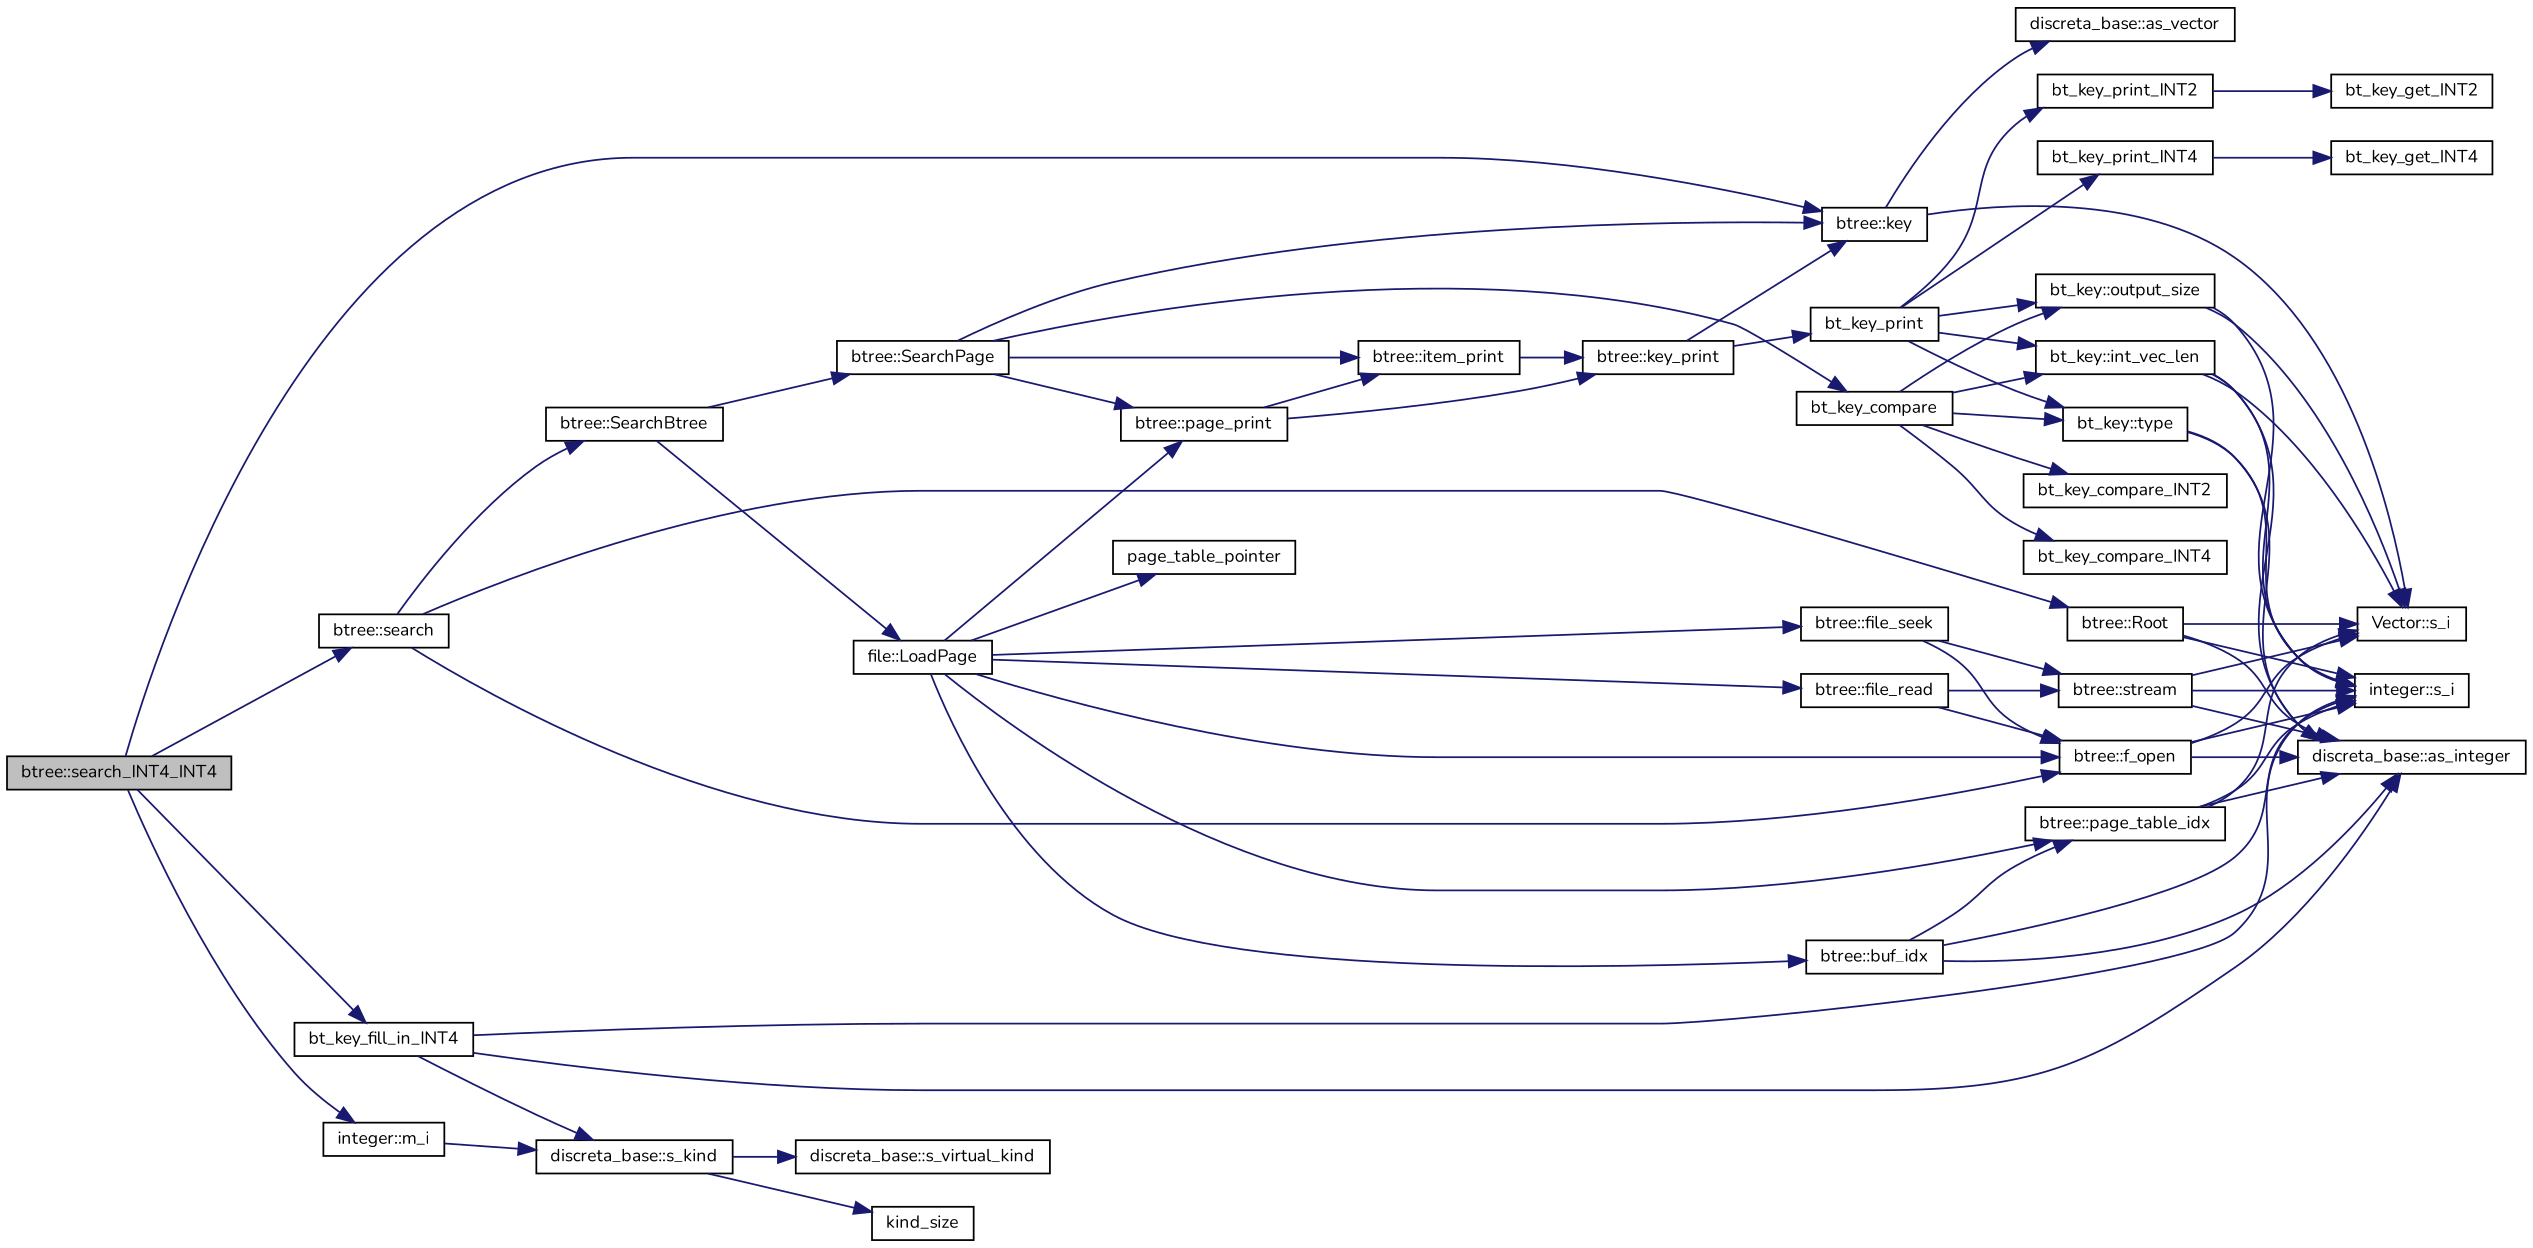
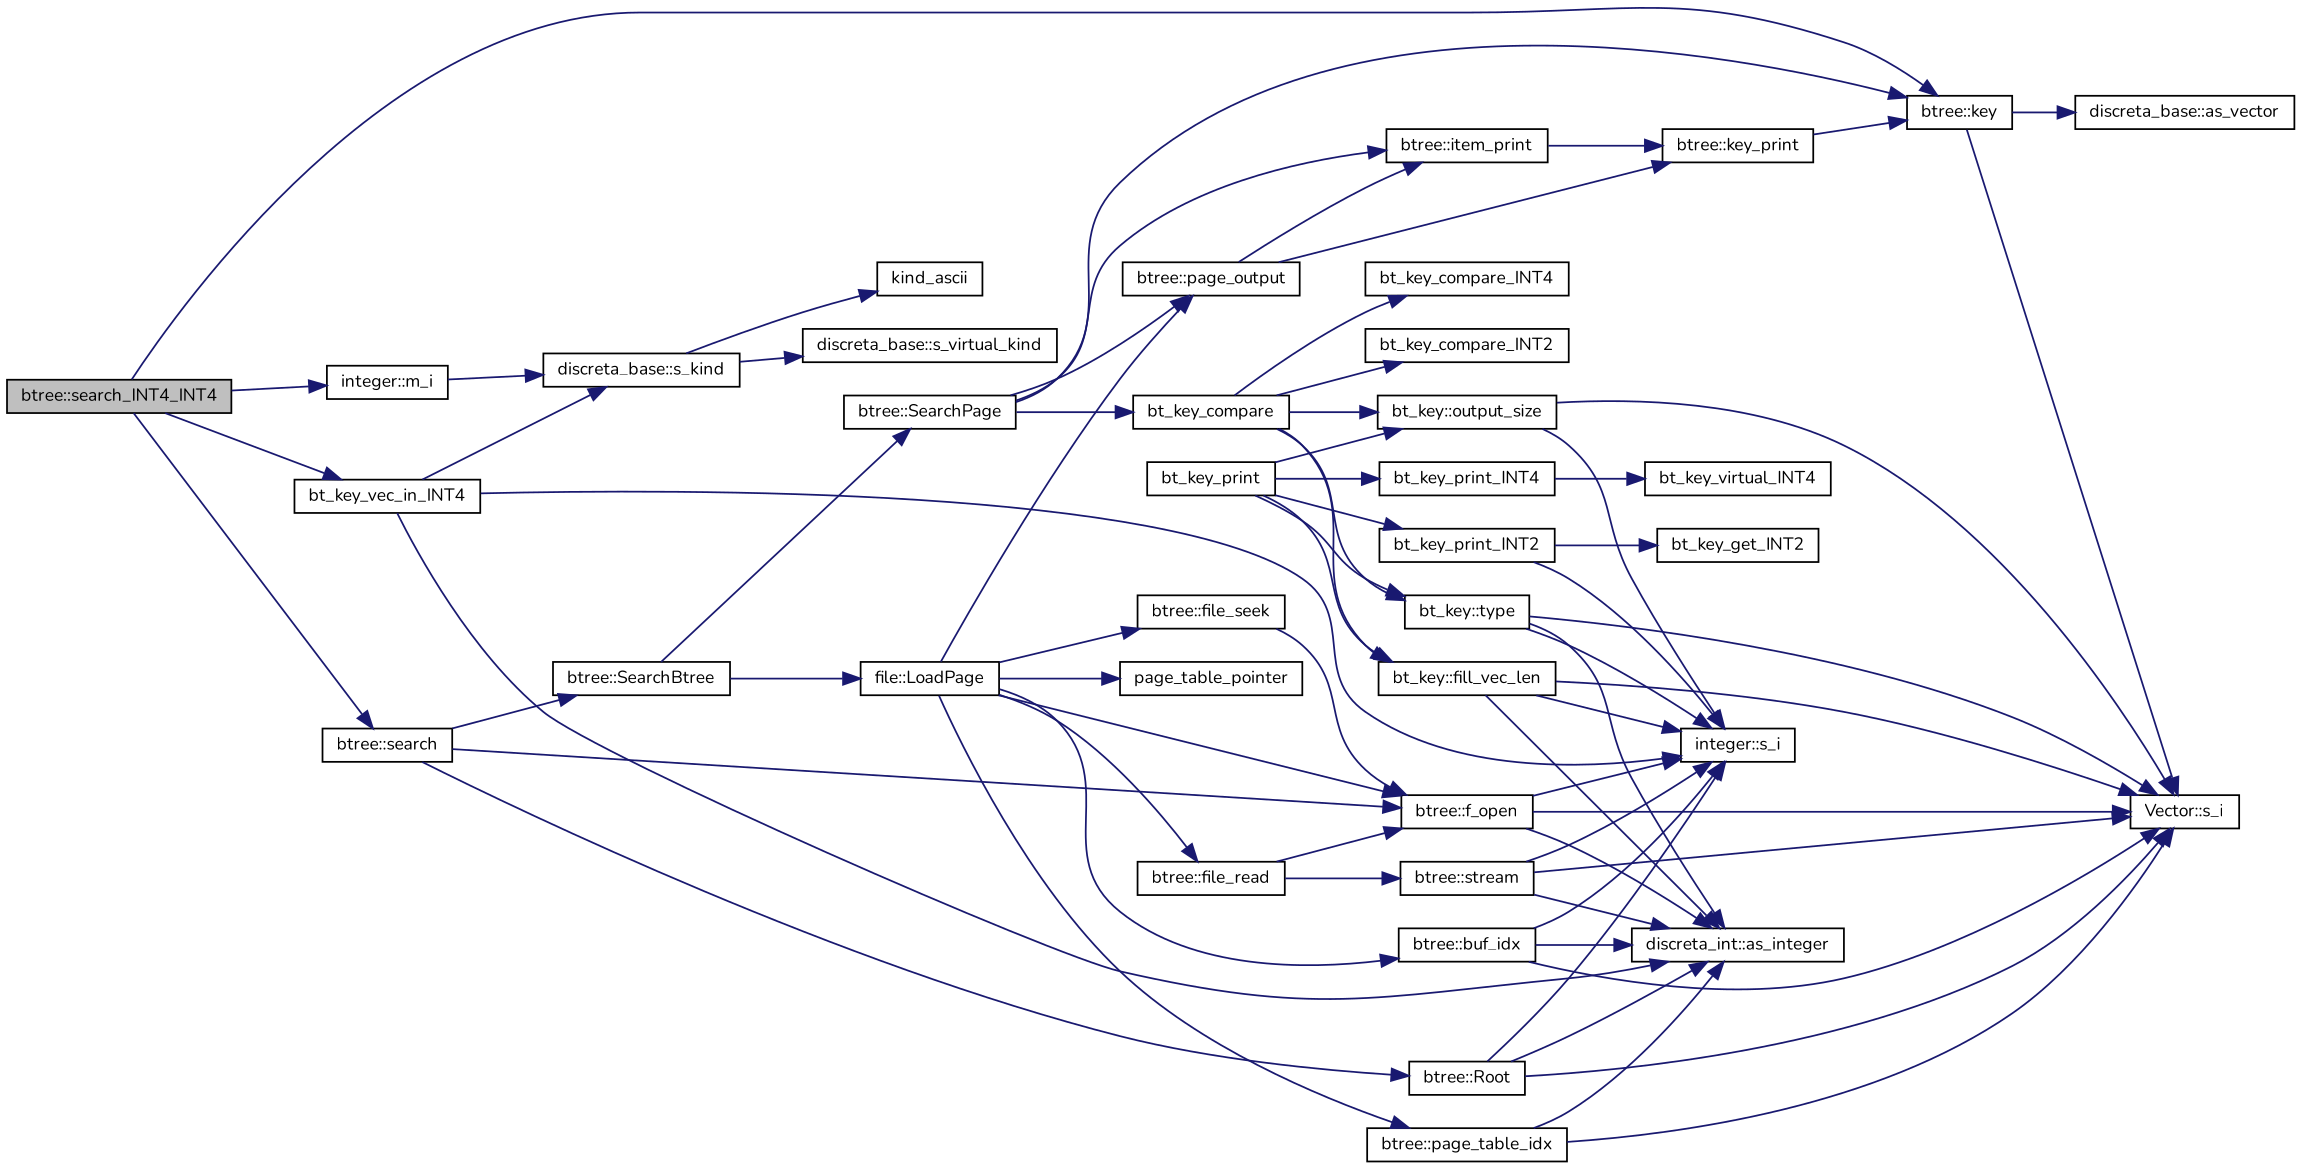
node "bt_key_get_INT4": label "bt_key_get_INT4" -> "bt_key_virtual_INT4"
edge "btree::key_print" -> "bt_key_print": removed
node "bt_key::int_vec_len": label "bt_key::int_vec_len" -> "bt_key::fill_vec_len"
node "btree::page_print": label "btree::page_print" -> "btree::page_output"
edge "btree::file_seek" -> "btree::stream": removed
edge "bt_key::type" -> "Vector::s_i": added
edge "btree::page_table_idx" -> "integer::s_i": now "bt_key_print_INT2" -> "integer::s_i"
node "discreta_base::as_integer": label "discreta_base::as_integer" -> "discreta_int::as_integer"
edge "btree::buf_idx" -> "btree::page_table_idx": now "btree::buf_idx" -> "Vector::s_i"
node "bt_key_fill_in_INT4": label "bt_key_fill_in_INT4" -> "bt_key_vec_in_INT4"
node "kind_size": label "kind_size" -> "kind_ascii"
